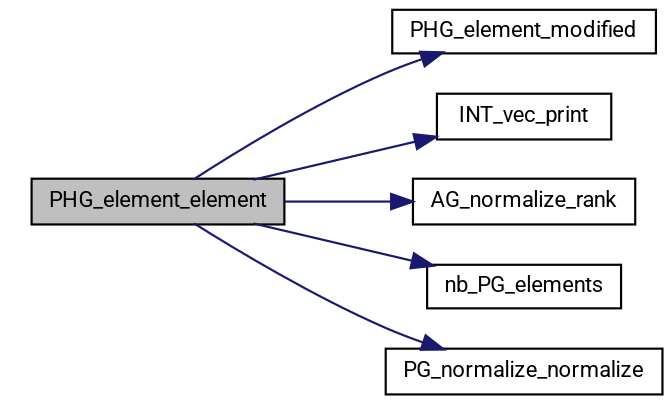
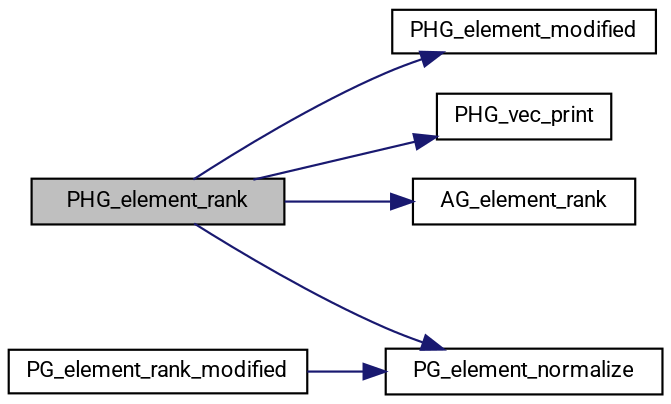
node "INT_vec_print": label "INT_vec_print" -> "PHG_vec_print"
node "PHG_element_element": label "PHG_element_element" -> "PHG_element_rank"
node "AG_normalize_rank": label "AG_normalize_rank" -> "AG_element_rank"
node "nb_PG_elements": removed
node "PG_element_rank_modified": added
node "PG_normalize_normalize": label "PG_normalize_normalize" -> "PG_element_normalize"
